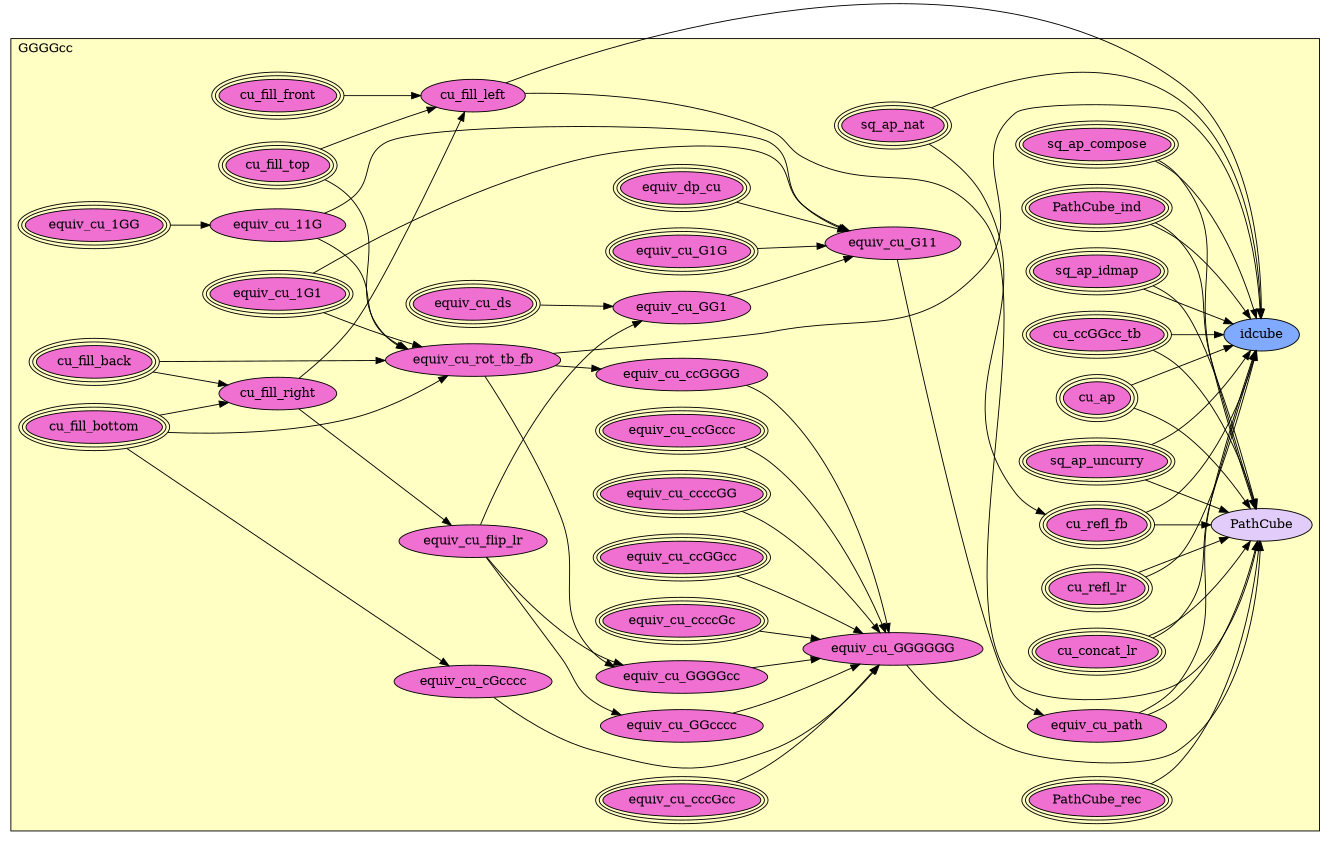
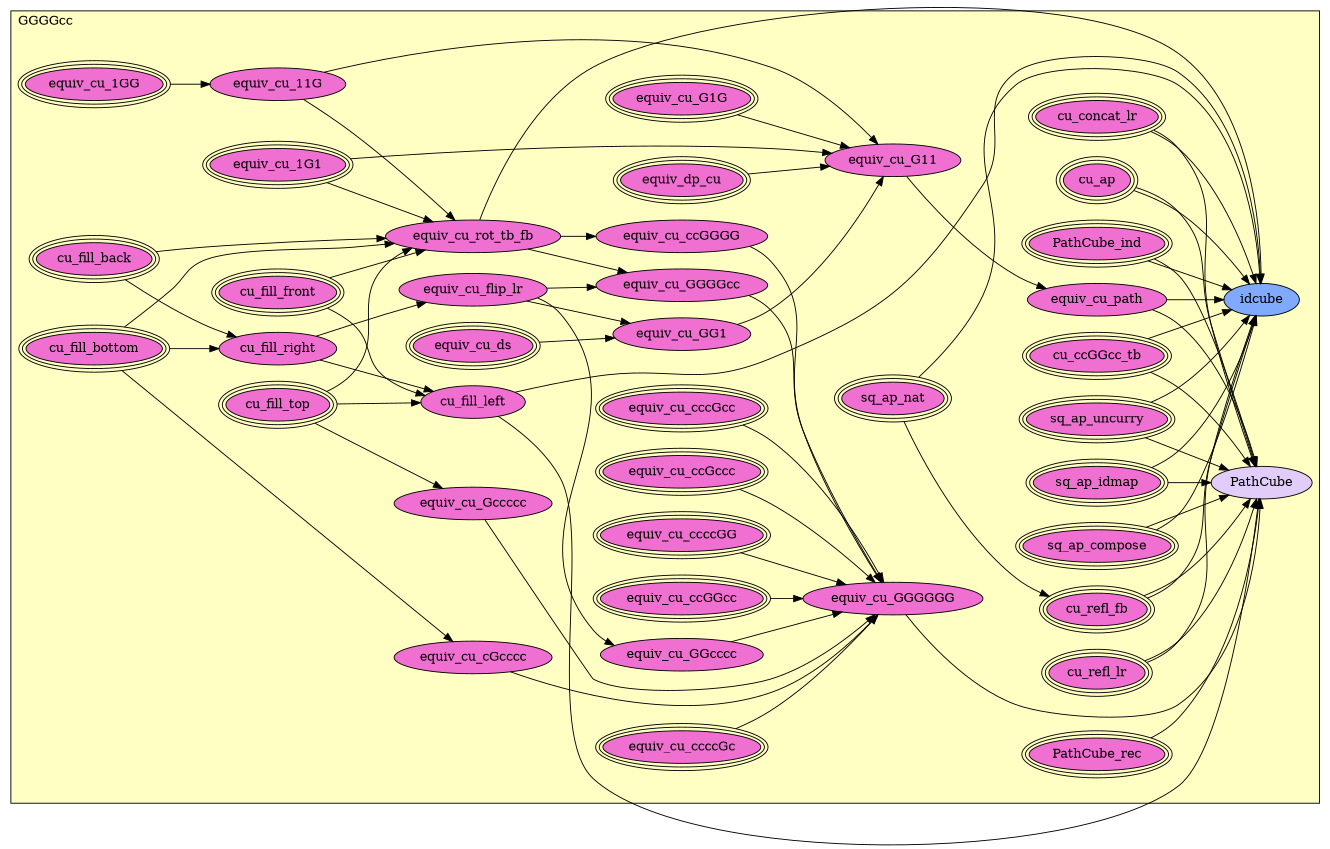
edge "cu_fill_front" -> "equiv_cu_rot_tb_fb": added
node "equiv_cu_Gccccc": added
